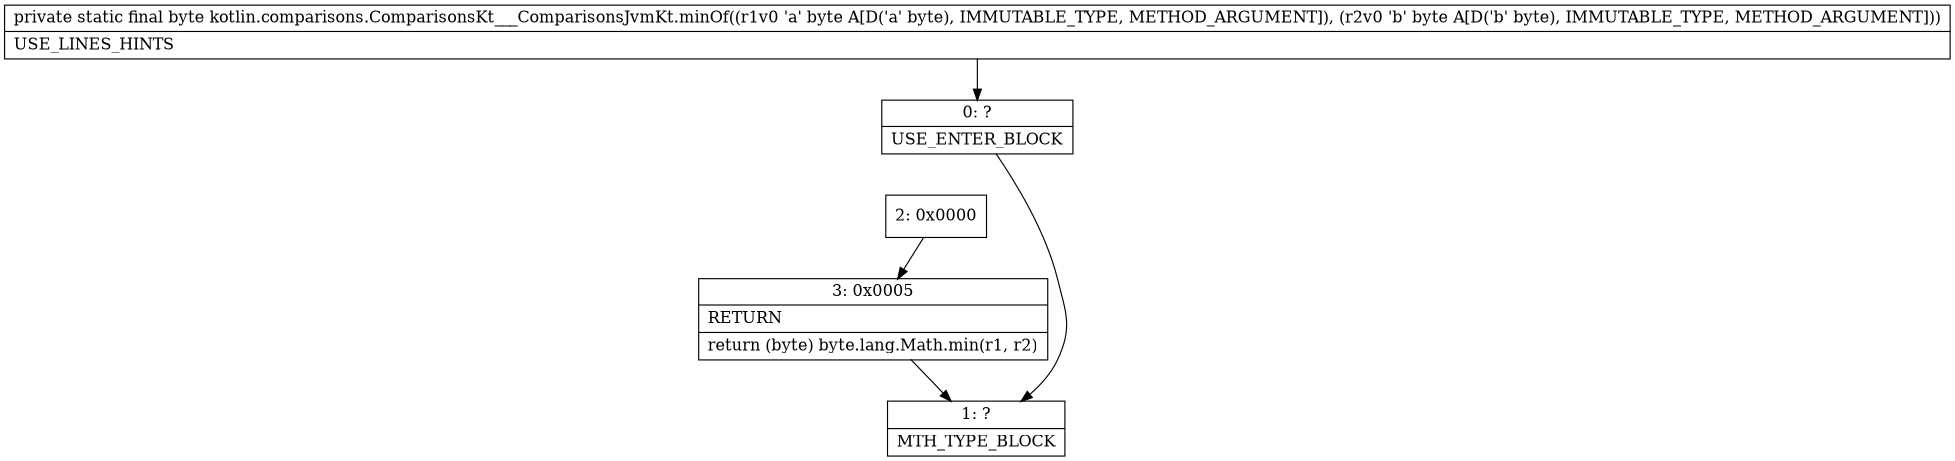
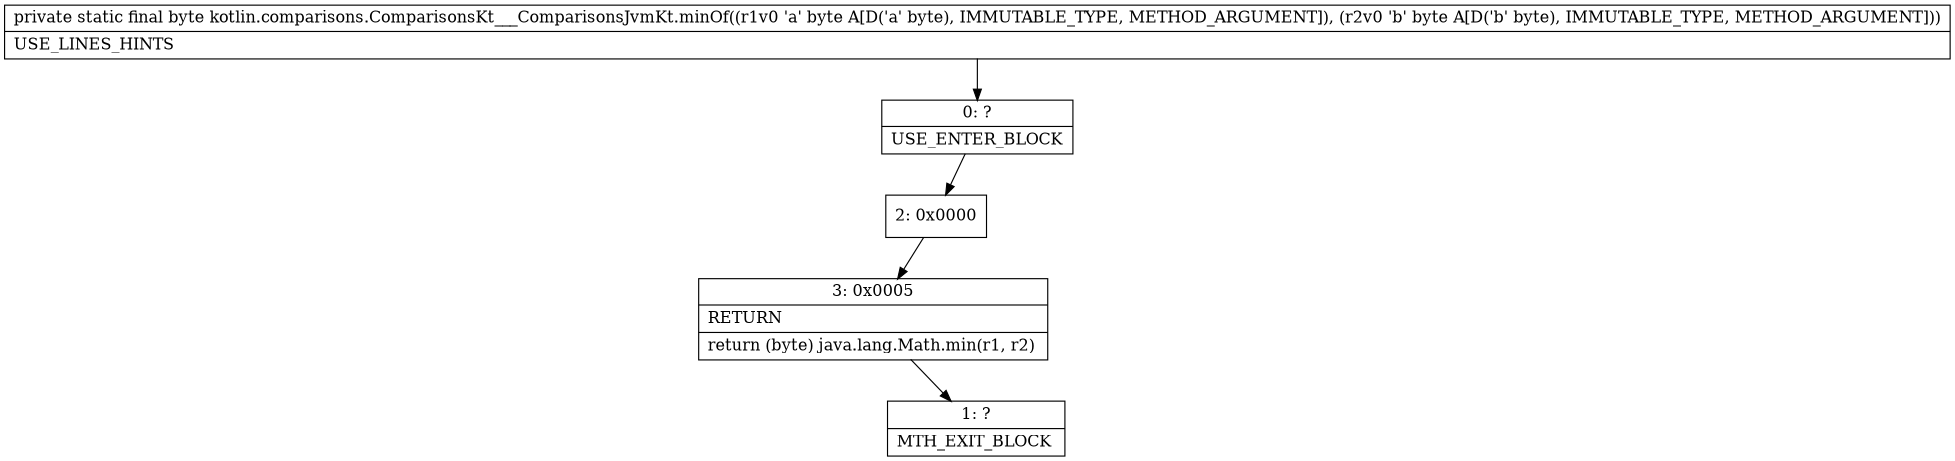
edge "0: ?" -> "1: ?": now "0: ?" -> "2: 0x0000"
node "3: 0x0005": text "return (byte) byte.lang.Math.min(r1, r2)" -> "return (byte) java.lang.Math.min(r1, r2)"
node "1: ?": text "MTH_TYPE_BLOCK" -> "MTH_EXIT_BLOCK"
